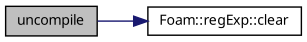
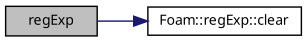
node "uncompile": label "uncompile" -> "regExp"
